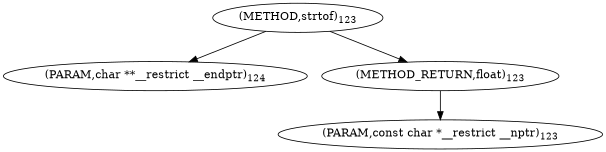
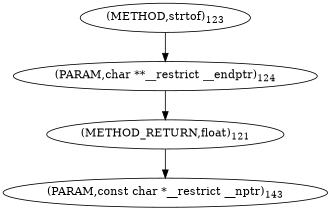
edge "(METHOD,strtof)" -> "(METHOD_RETURN,float)": now "(PARAM,char **__restrict __endptr)" -> "(METHOD_RETURN,float)"
node "(METHOD_RETURN,float)": text "123" -> "121"
node "(PARAM,const char *__restrict __nptr)": text "123" -> "143"
